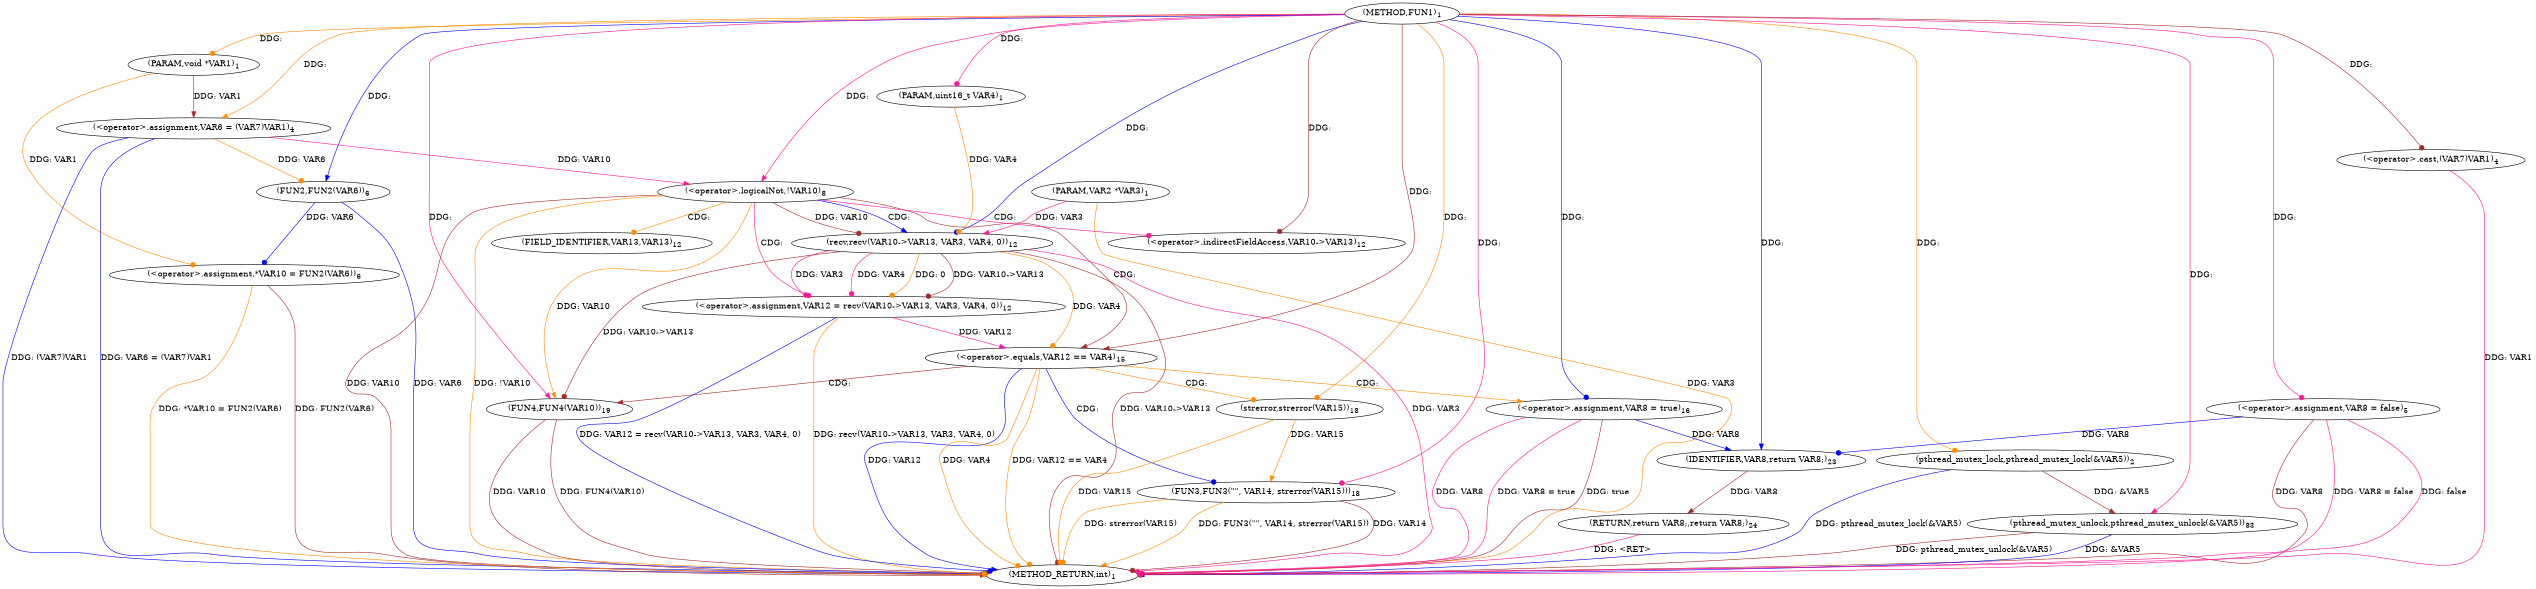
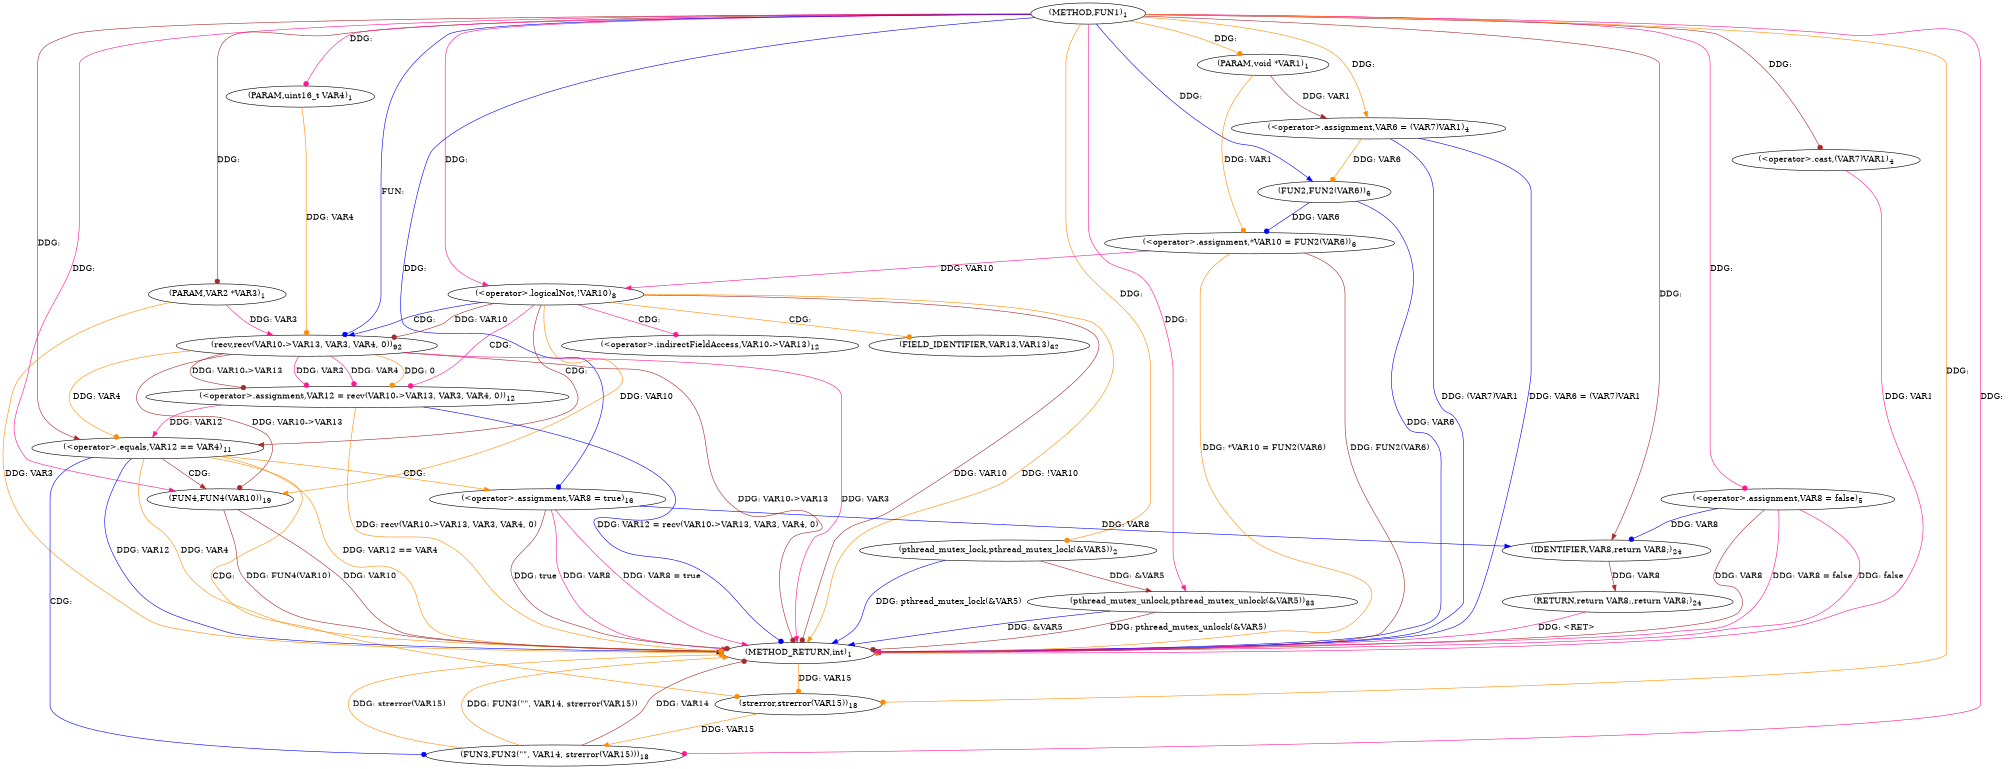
edge "(METHOD,FUN1)" -> "(IDENTIFIER,VAR8,return VAR8;)": color blue -> brown
edge "(METHOD,FUN1)" -> "(<operator>.indirectFieldAccess,VAR10->VAR13)": now "(METHOD,FUN1)" -> "(PARAM,VAR2 *VAR3)"
edge "(METHOD,FUN1)" -> "(recv,recv(VAR10->VAR13, VAR3, VAR4, 0))": label "DDG: " -> "FUN: "
edge "(<operator>.assignment,VAR6 = (VAR7)VAR1)" -> "(<operator>.logicalNot,!VAR10)": now "(<operator>.assignment,*VAR10 = FUN2(VAR6))" -> "(<operator>.logicalNot,!VAR10)"
node "(FIELD_IDENTIFIER,VAR13,VAR13)": text "12" -> "62"
node "(recv,recv(VAR10->VAR13, VAR3, VAR4, 0))": text "12" -> "92"
node "(<operator>.equals,VAR12 == VAR4)": text "15" -> "11"
node "(IDENTIFIER,VAR8,return VAR8;)": text "23" -> "24"
edge "(strerror,strerror(VAR15))" -> "(METHOD_RETURN,int)": reversed
edge "(RETURN,return VAR8;,return VAR8;)" -> "(METHOD_RETURN,int)": arrowhead dot -> normal
